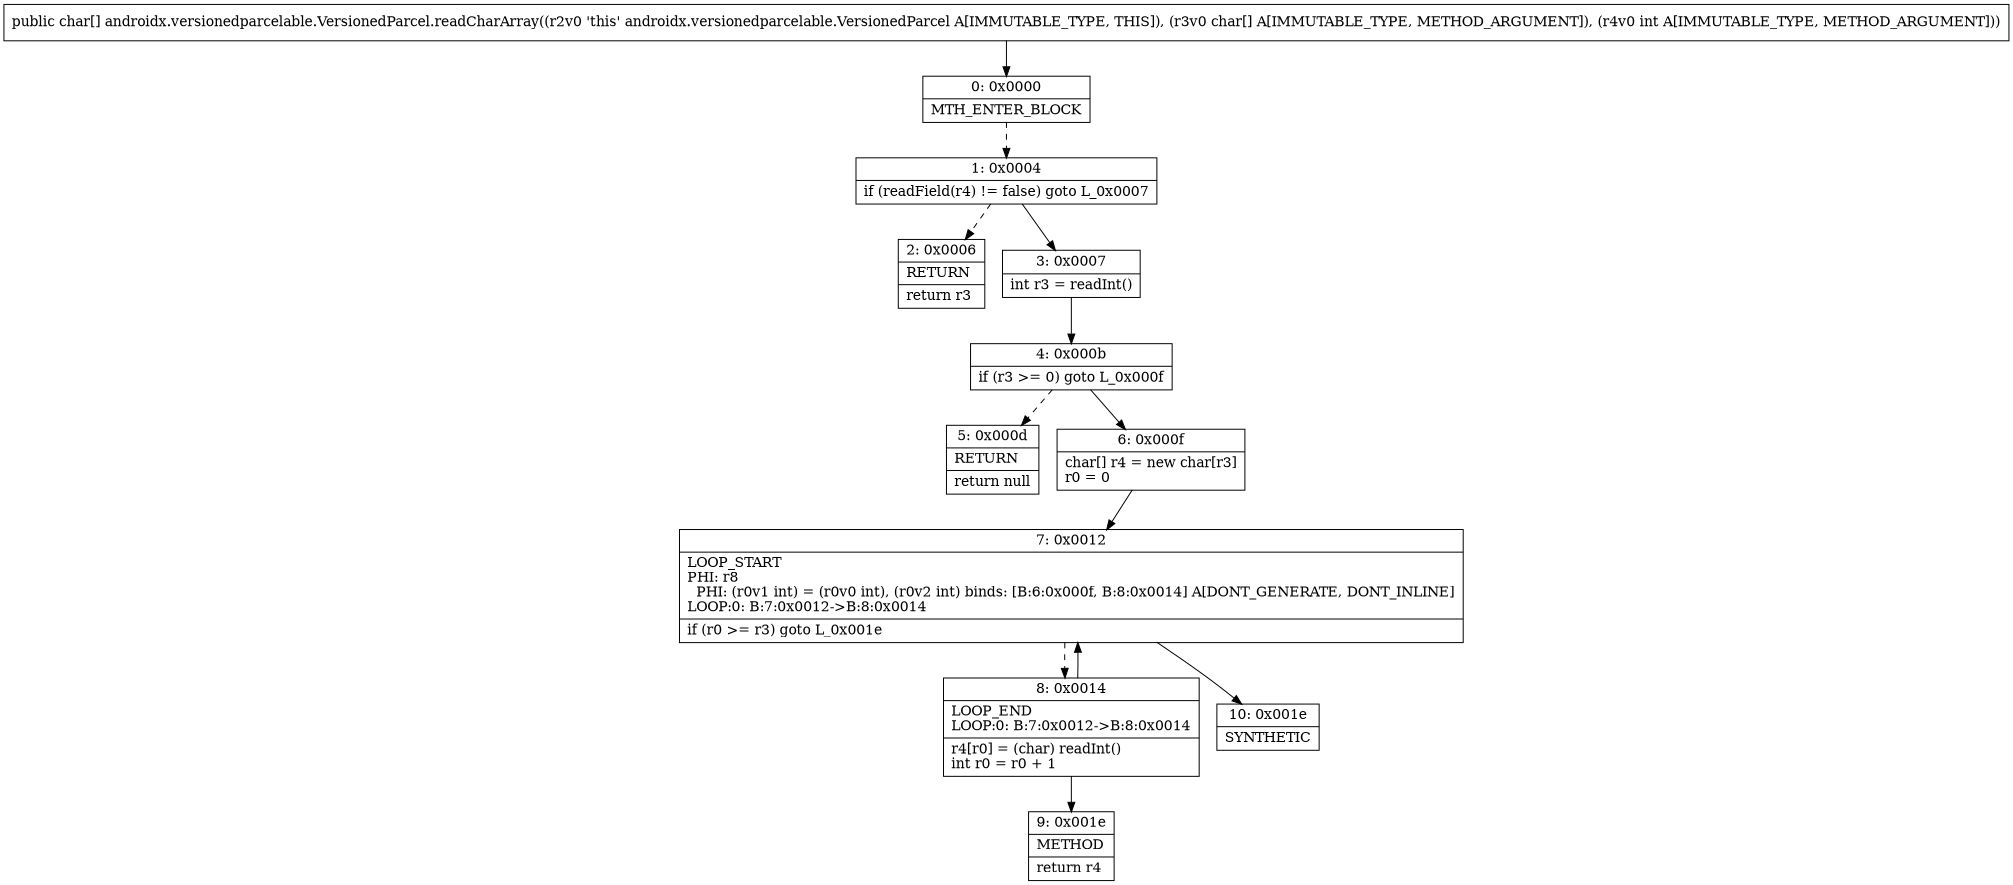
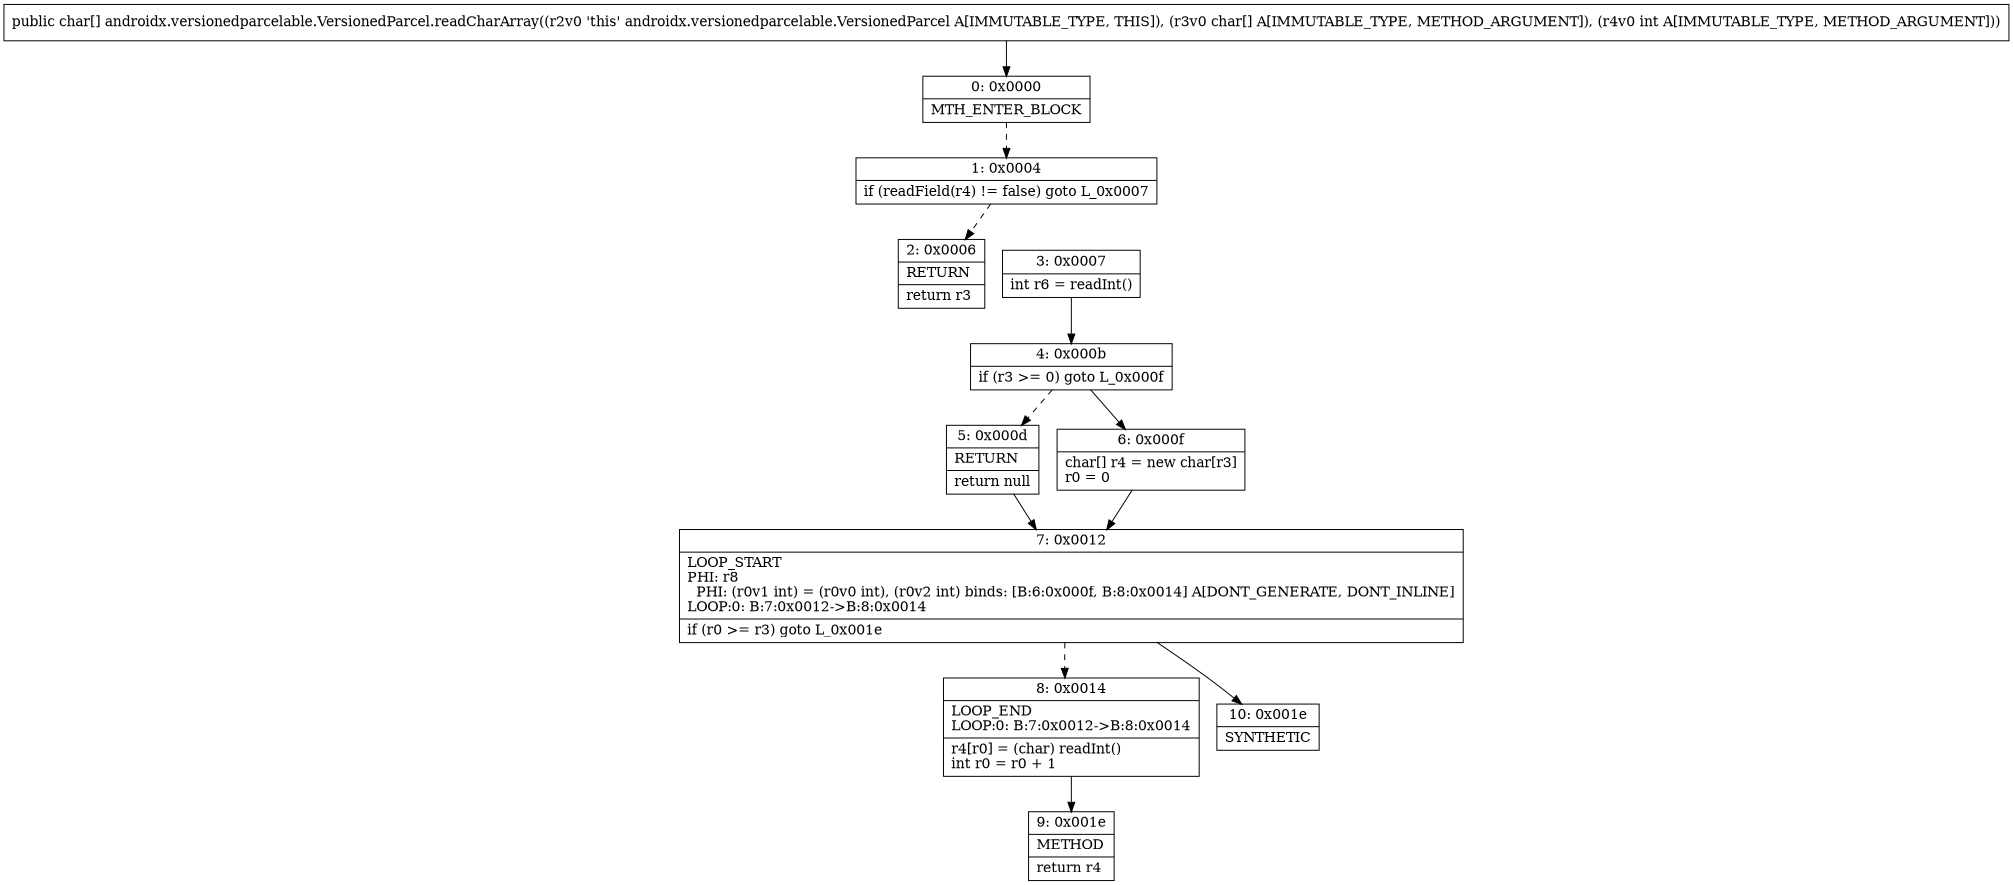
edge "1: 0x0004" -> "3: 0x0007": removed
node "3: 0x0007": text "int r3 = readInt()" -> "int r6 = readInt()"
edge "8: 0x0014" -> "7: 0x0012": now "5: 0x000d" -> "7: 0x0012"
